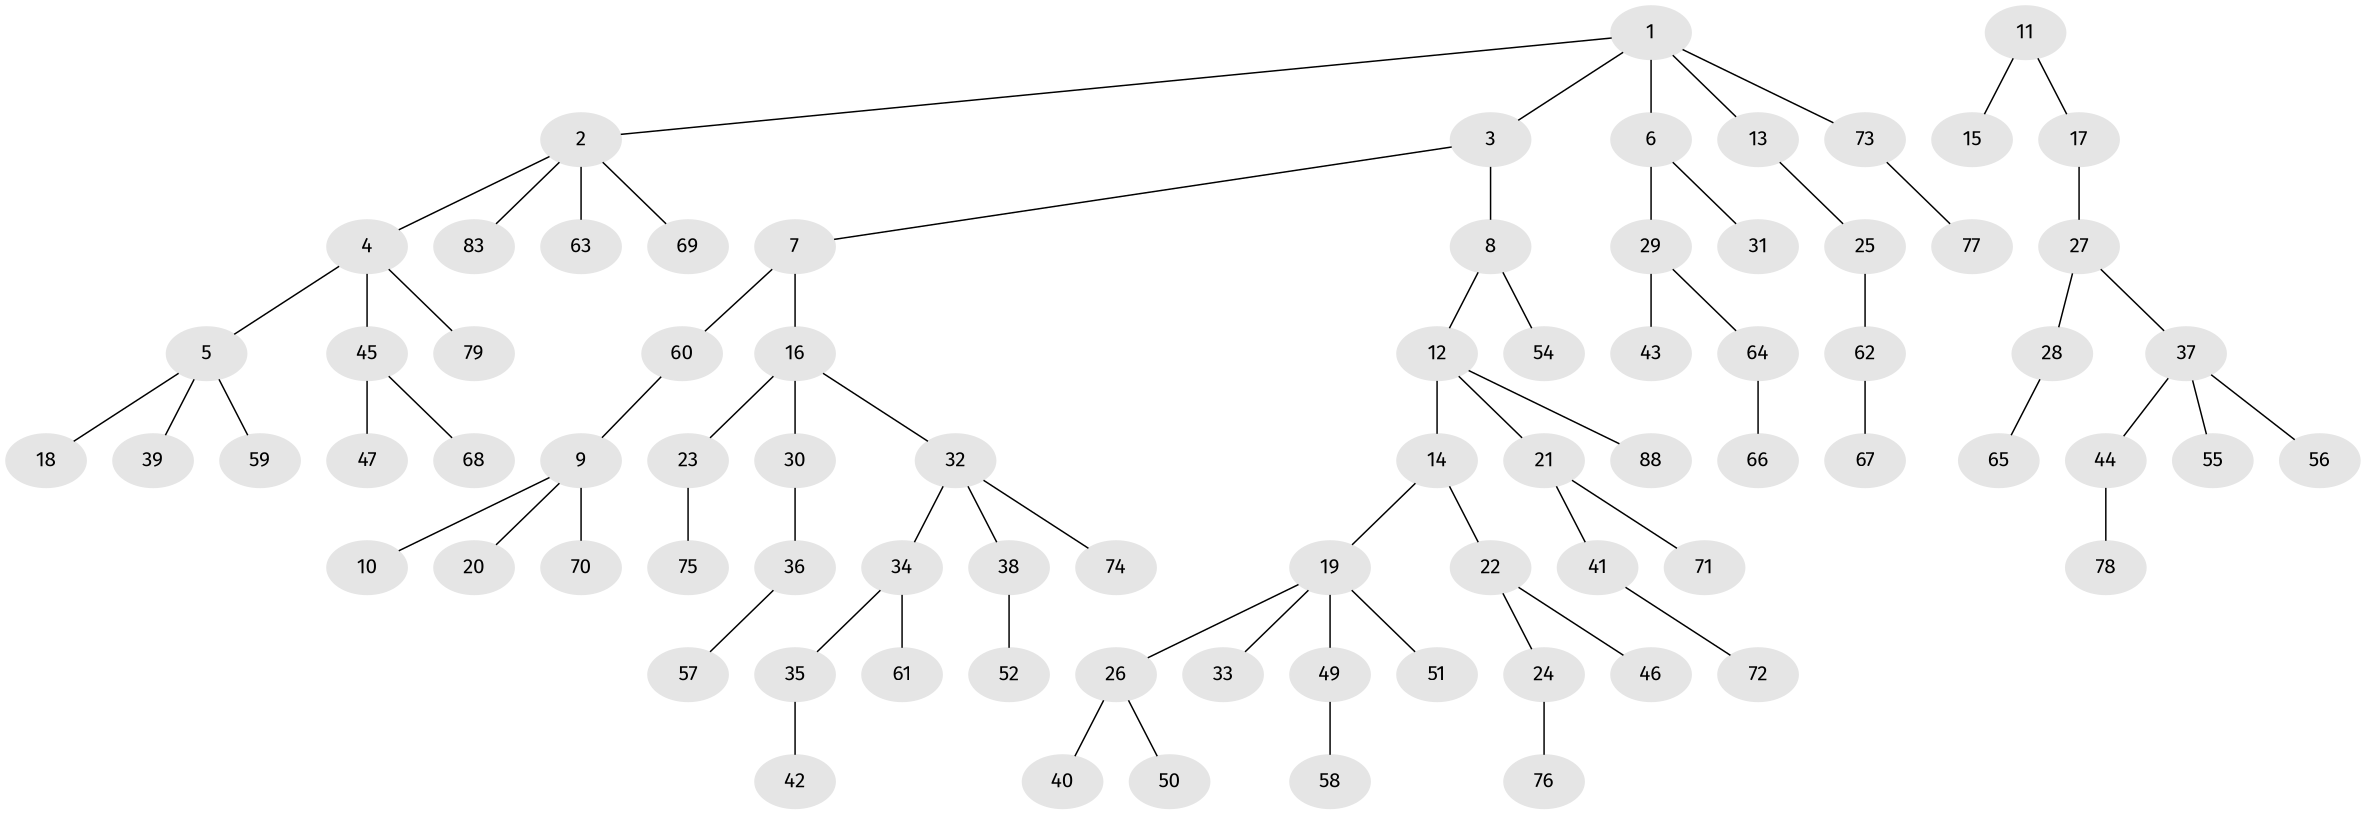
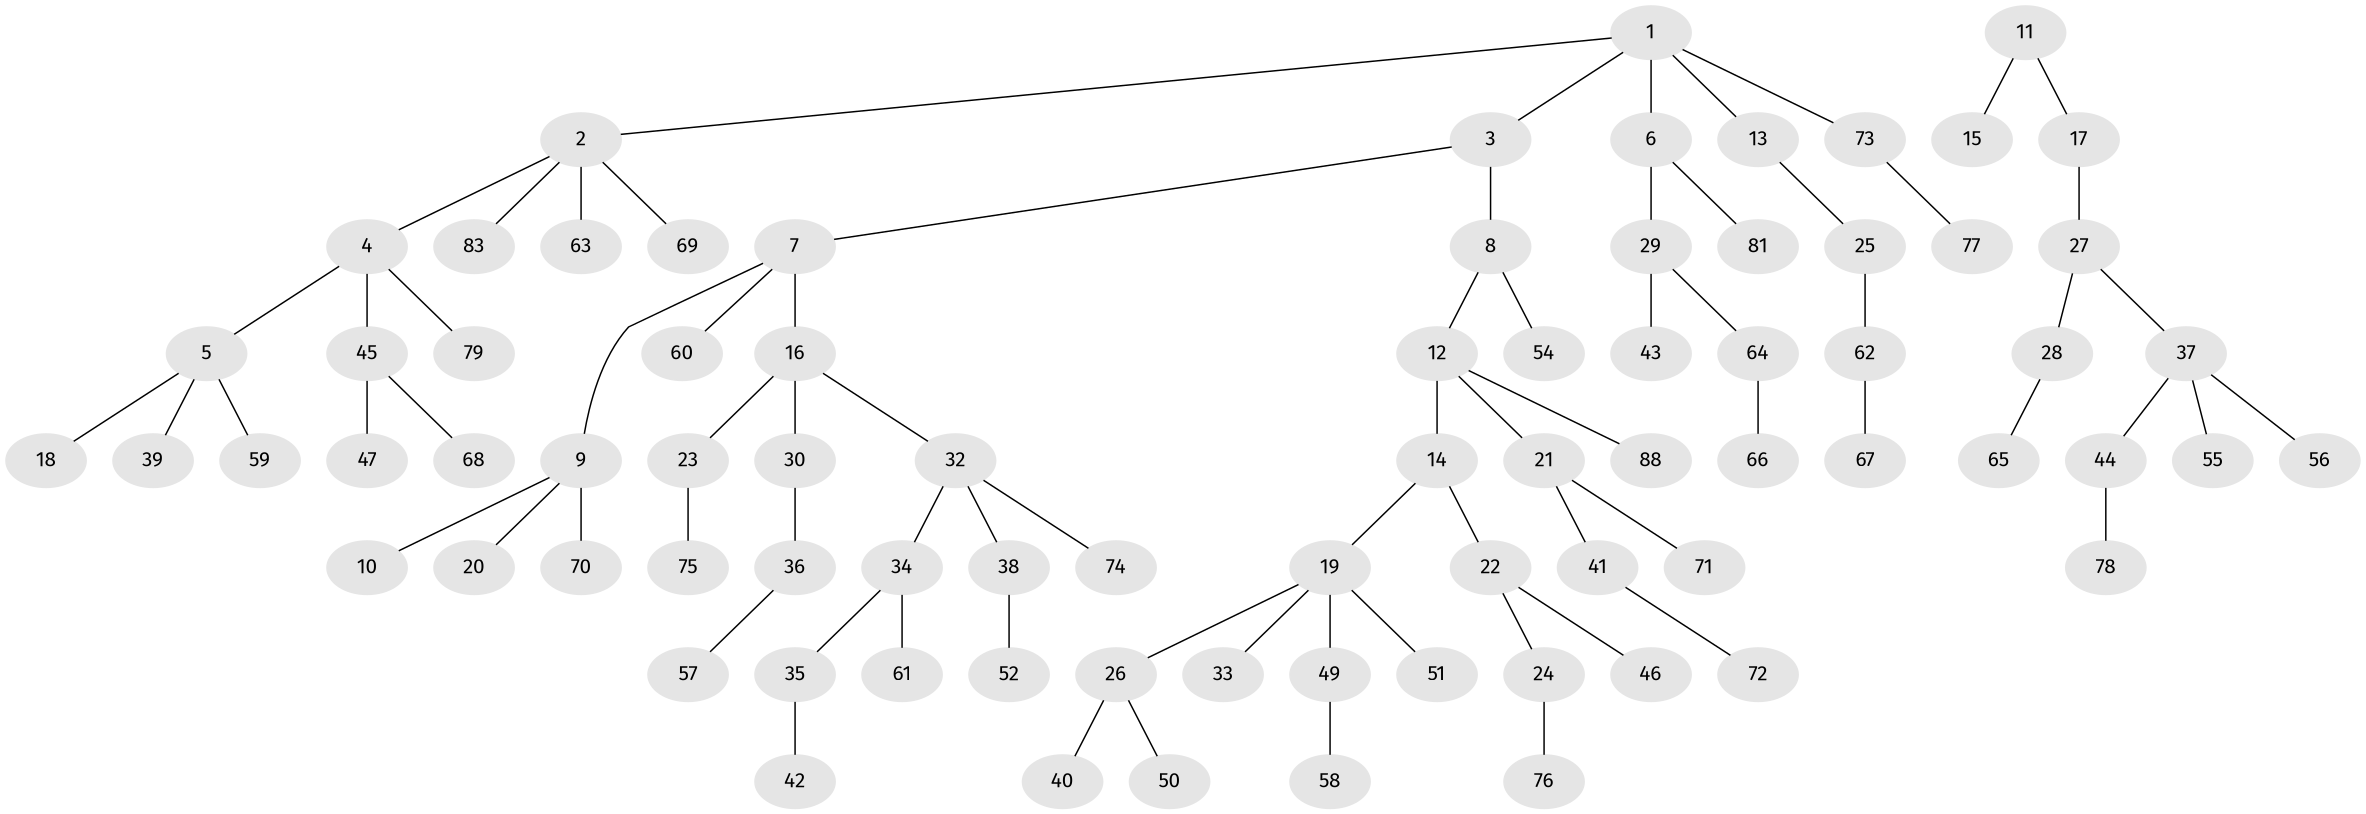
node "31": label "31" -> "81"
edge "60" -- "9": now "7" -- "9"
